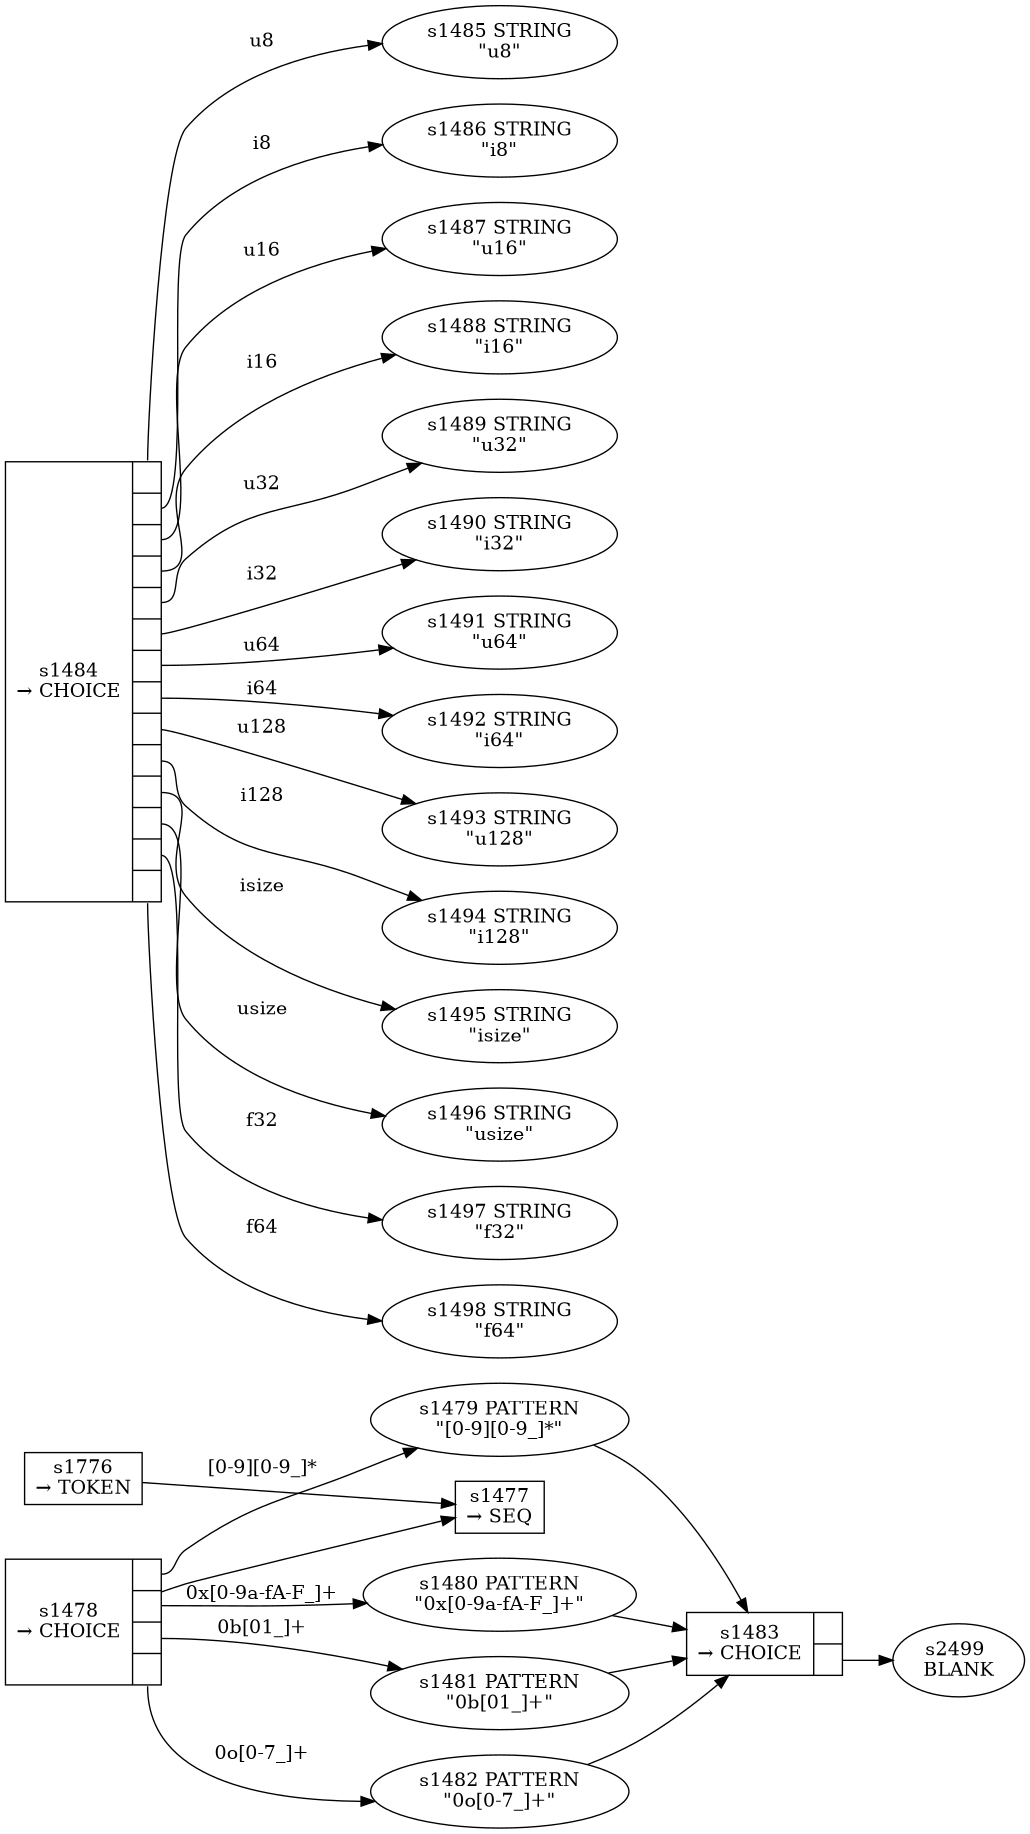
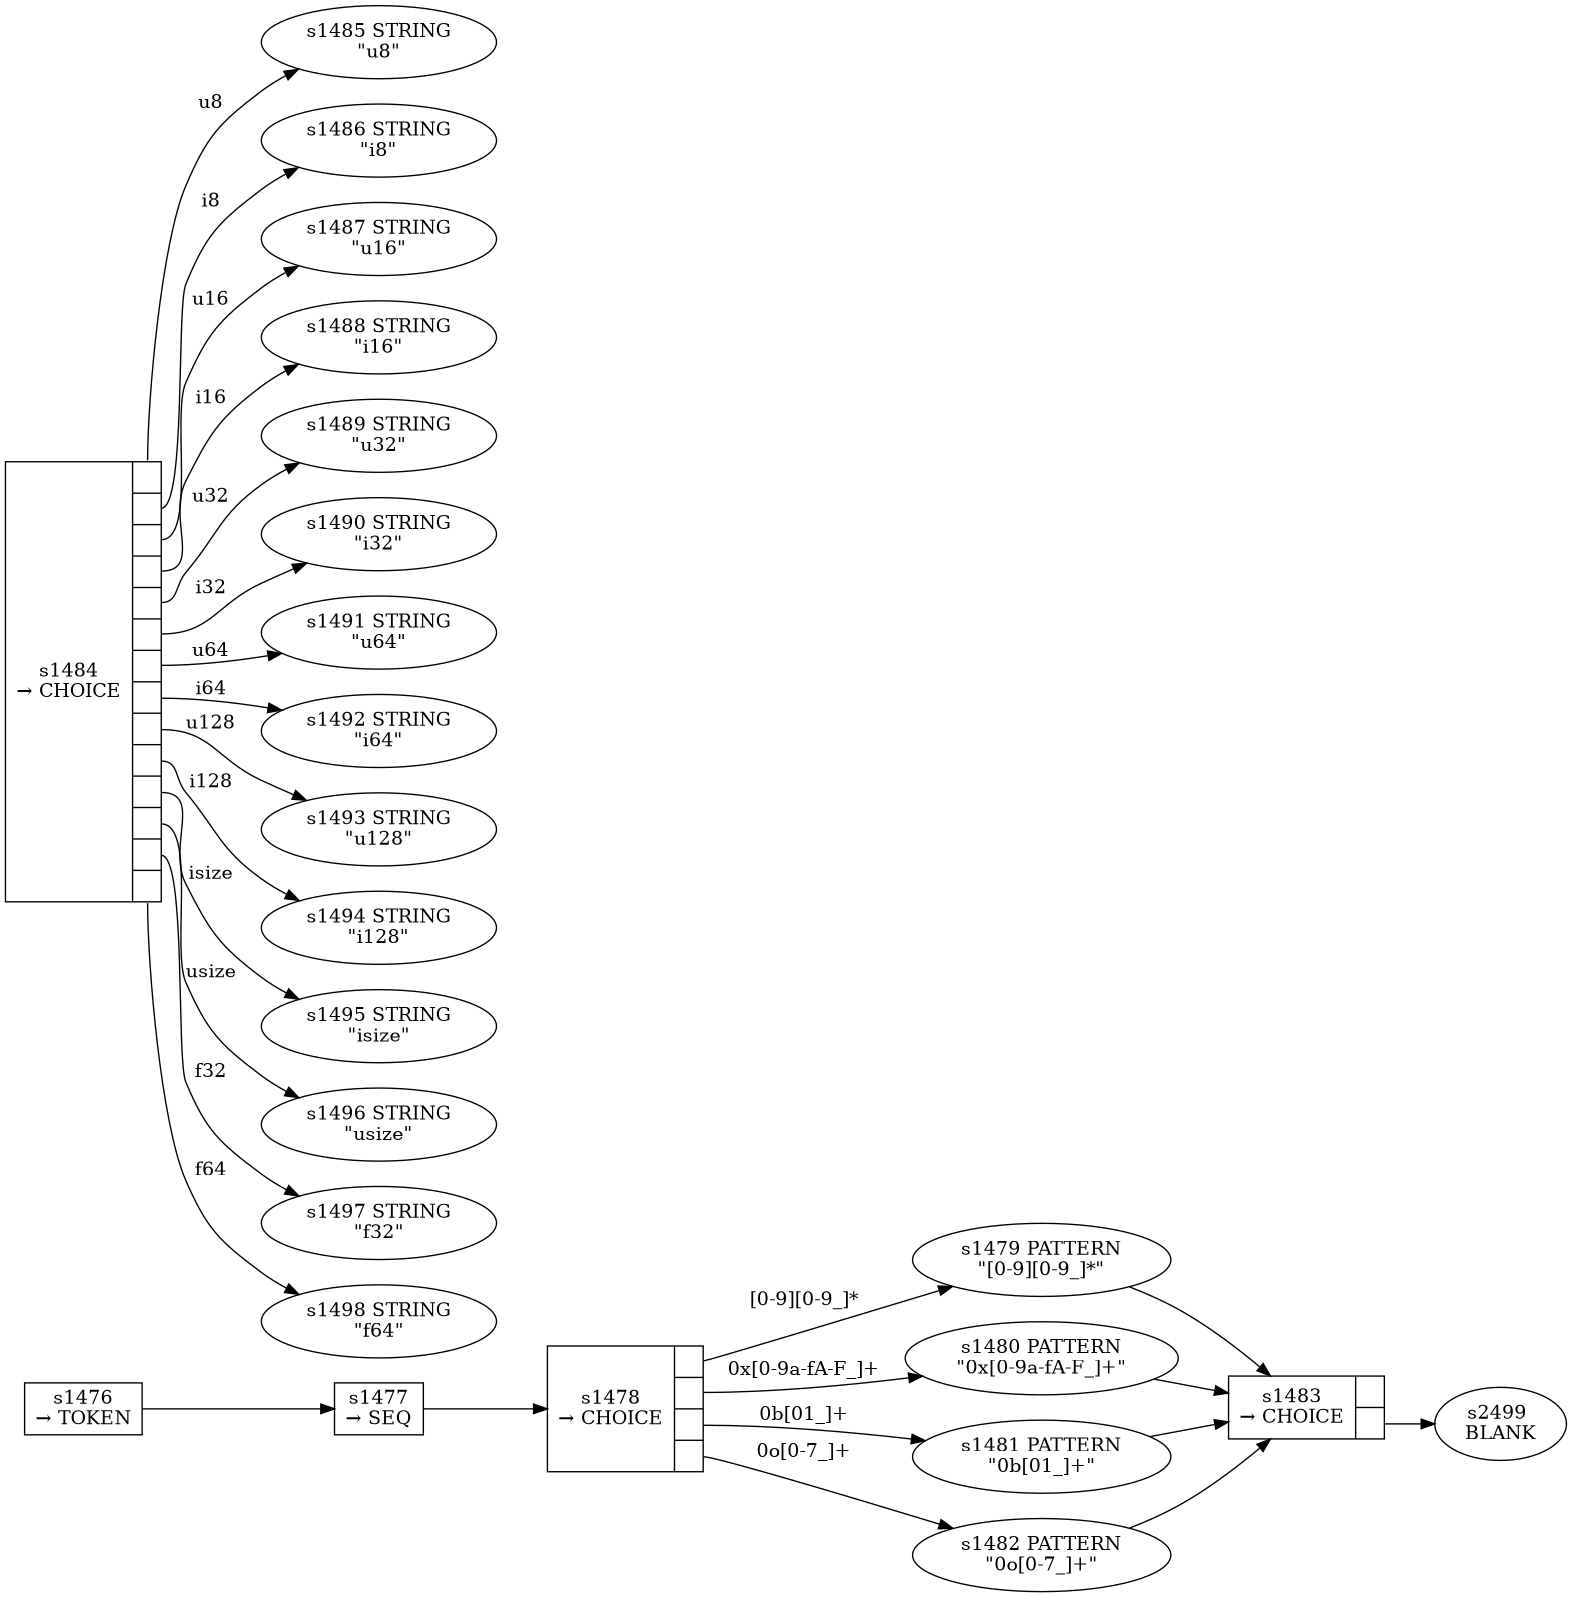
node "s1776 → TOKEN": label "s1776 → TOKEN" -> "s1476 → TOKEN"
edge "s1478" -> "s1477 → SEQ": reversed
